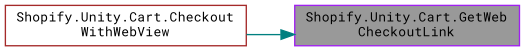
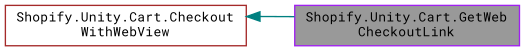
edge "Shopify.Unity.Cart.Checkout WithWebView" -> "Shopify.Unity.Cart.GetWeb CheckoutLink": reversed
